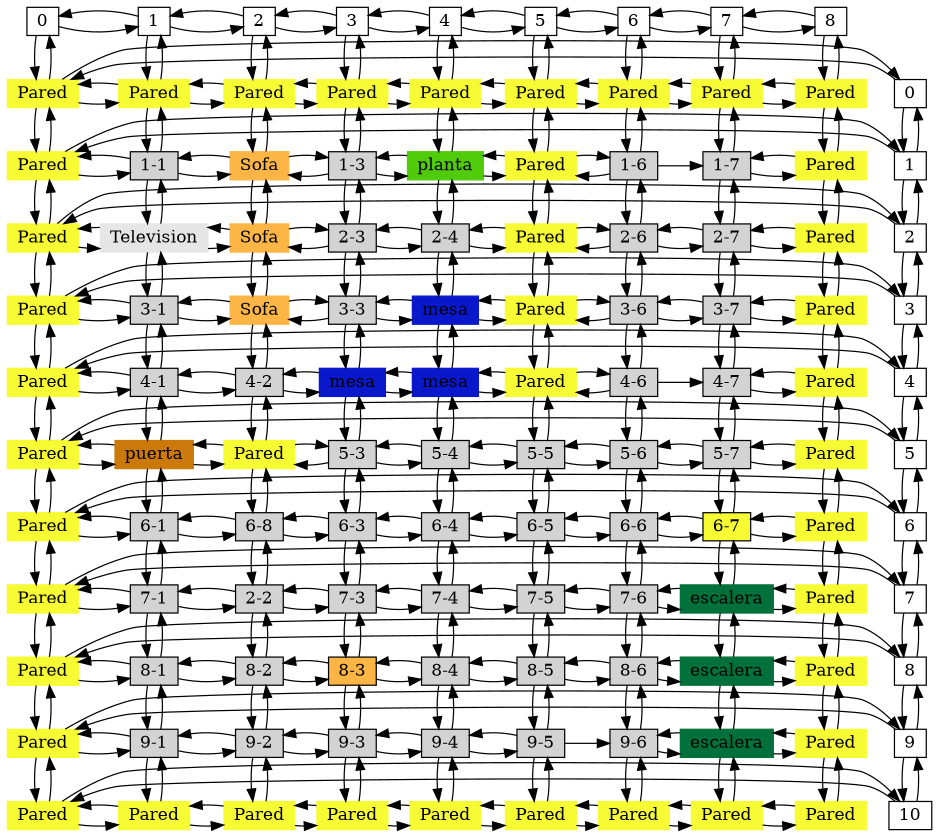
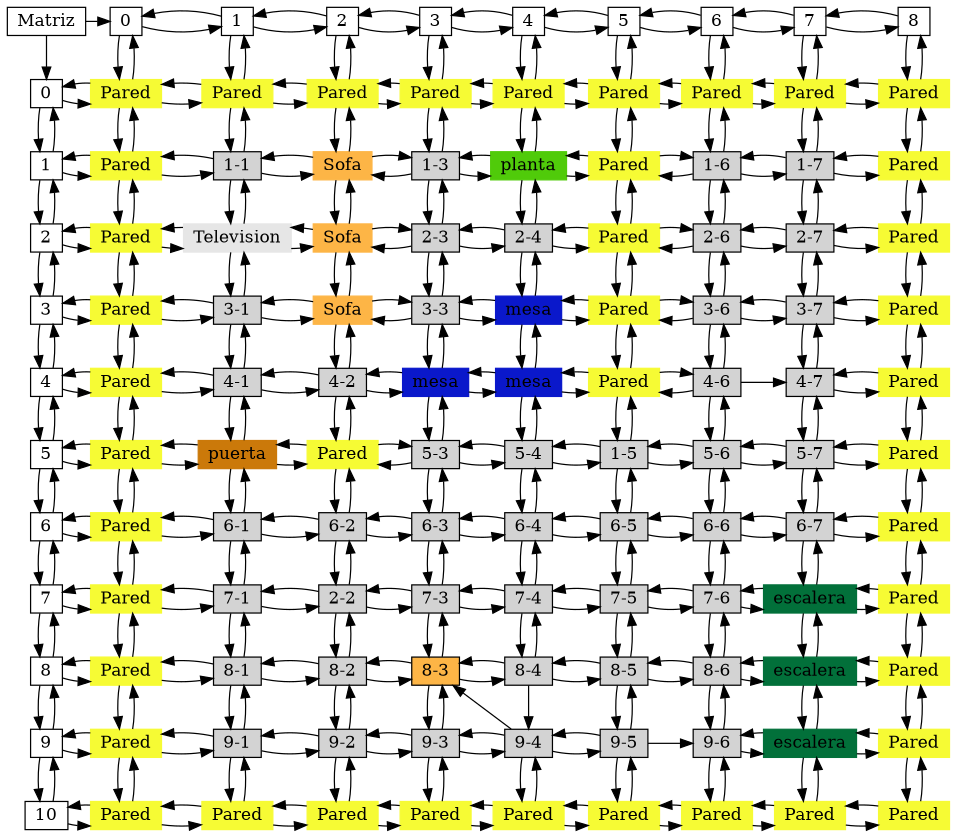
node "Matriz": added
edge "1-7" -> "1-6": added
node "5-5": label "5-5" -> "1-5"
node "6-8": label "6-8" -> "6-2"
node "6-7": fillcolor #f6fb34 -> lightgrey
edge "9-4" -> "8-4": now "9-4" -> "8-3"
